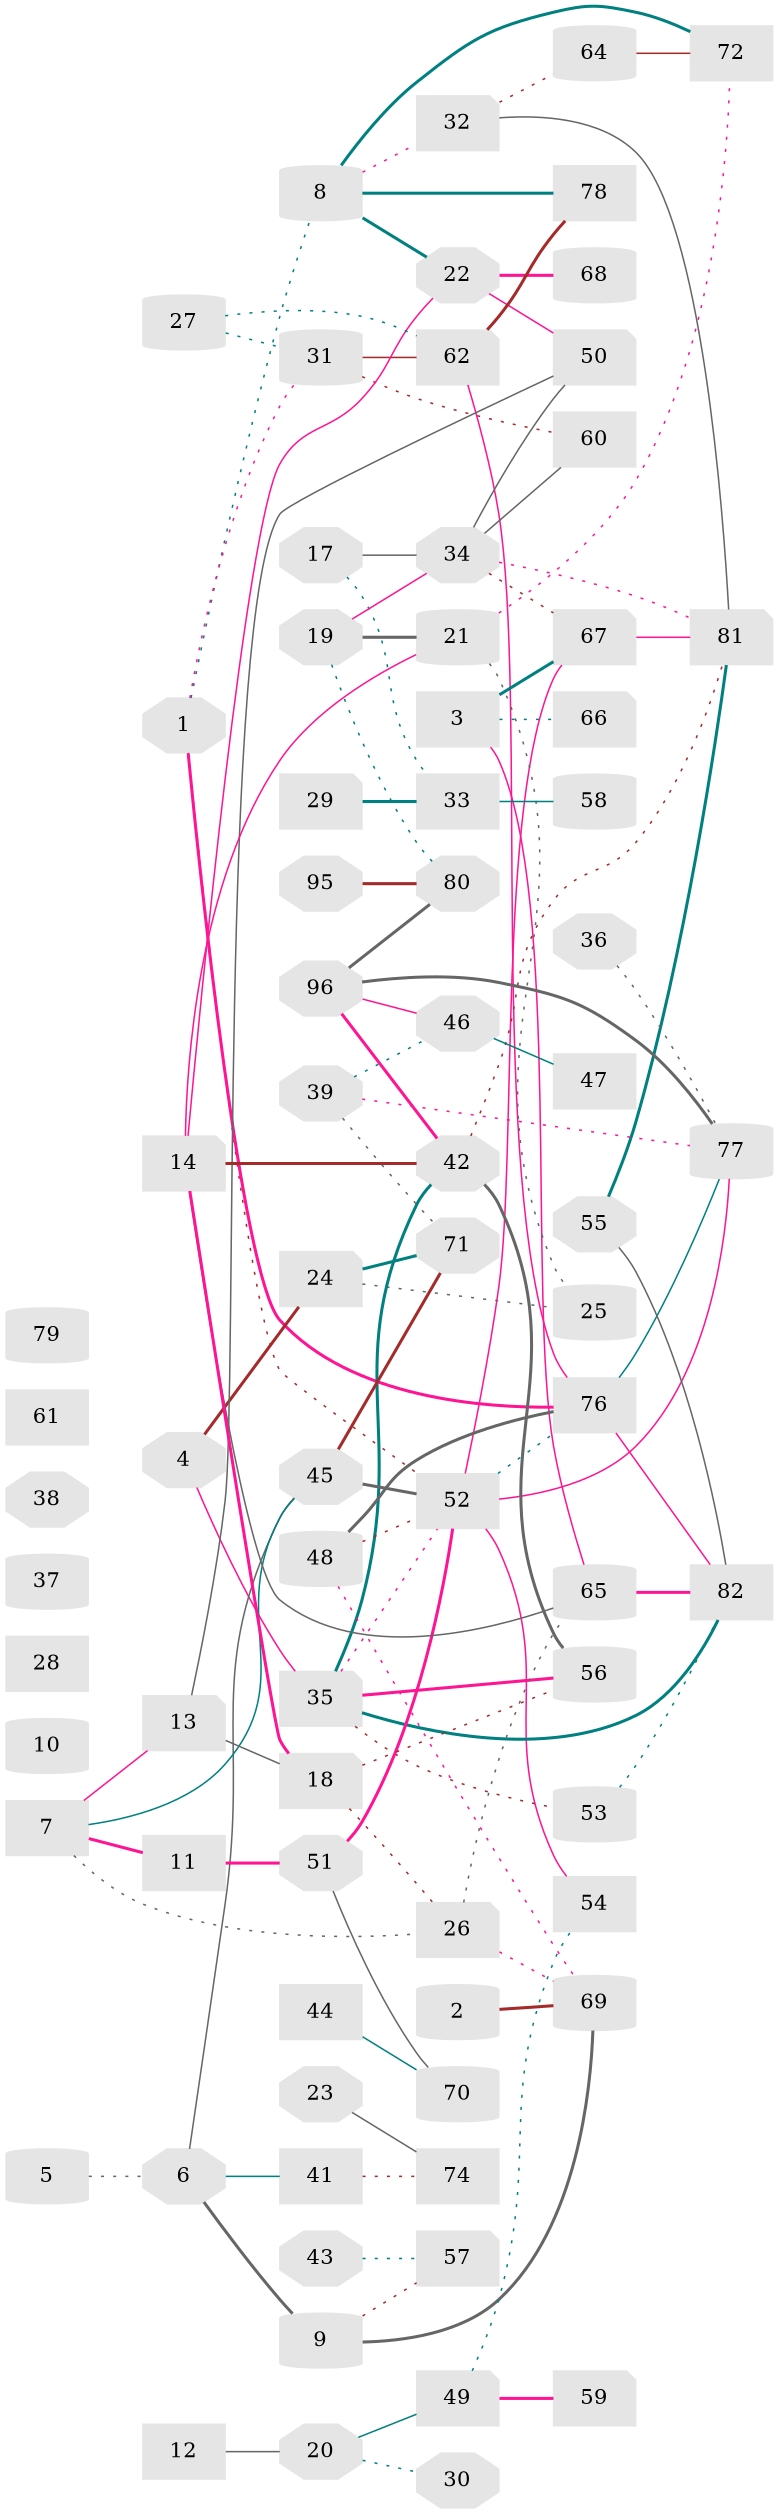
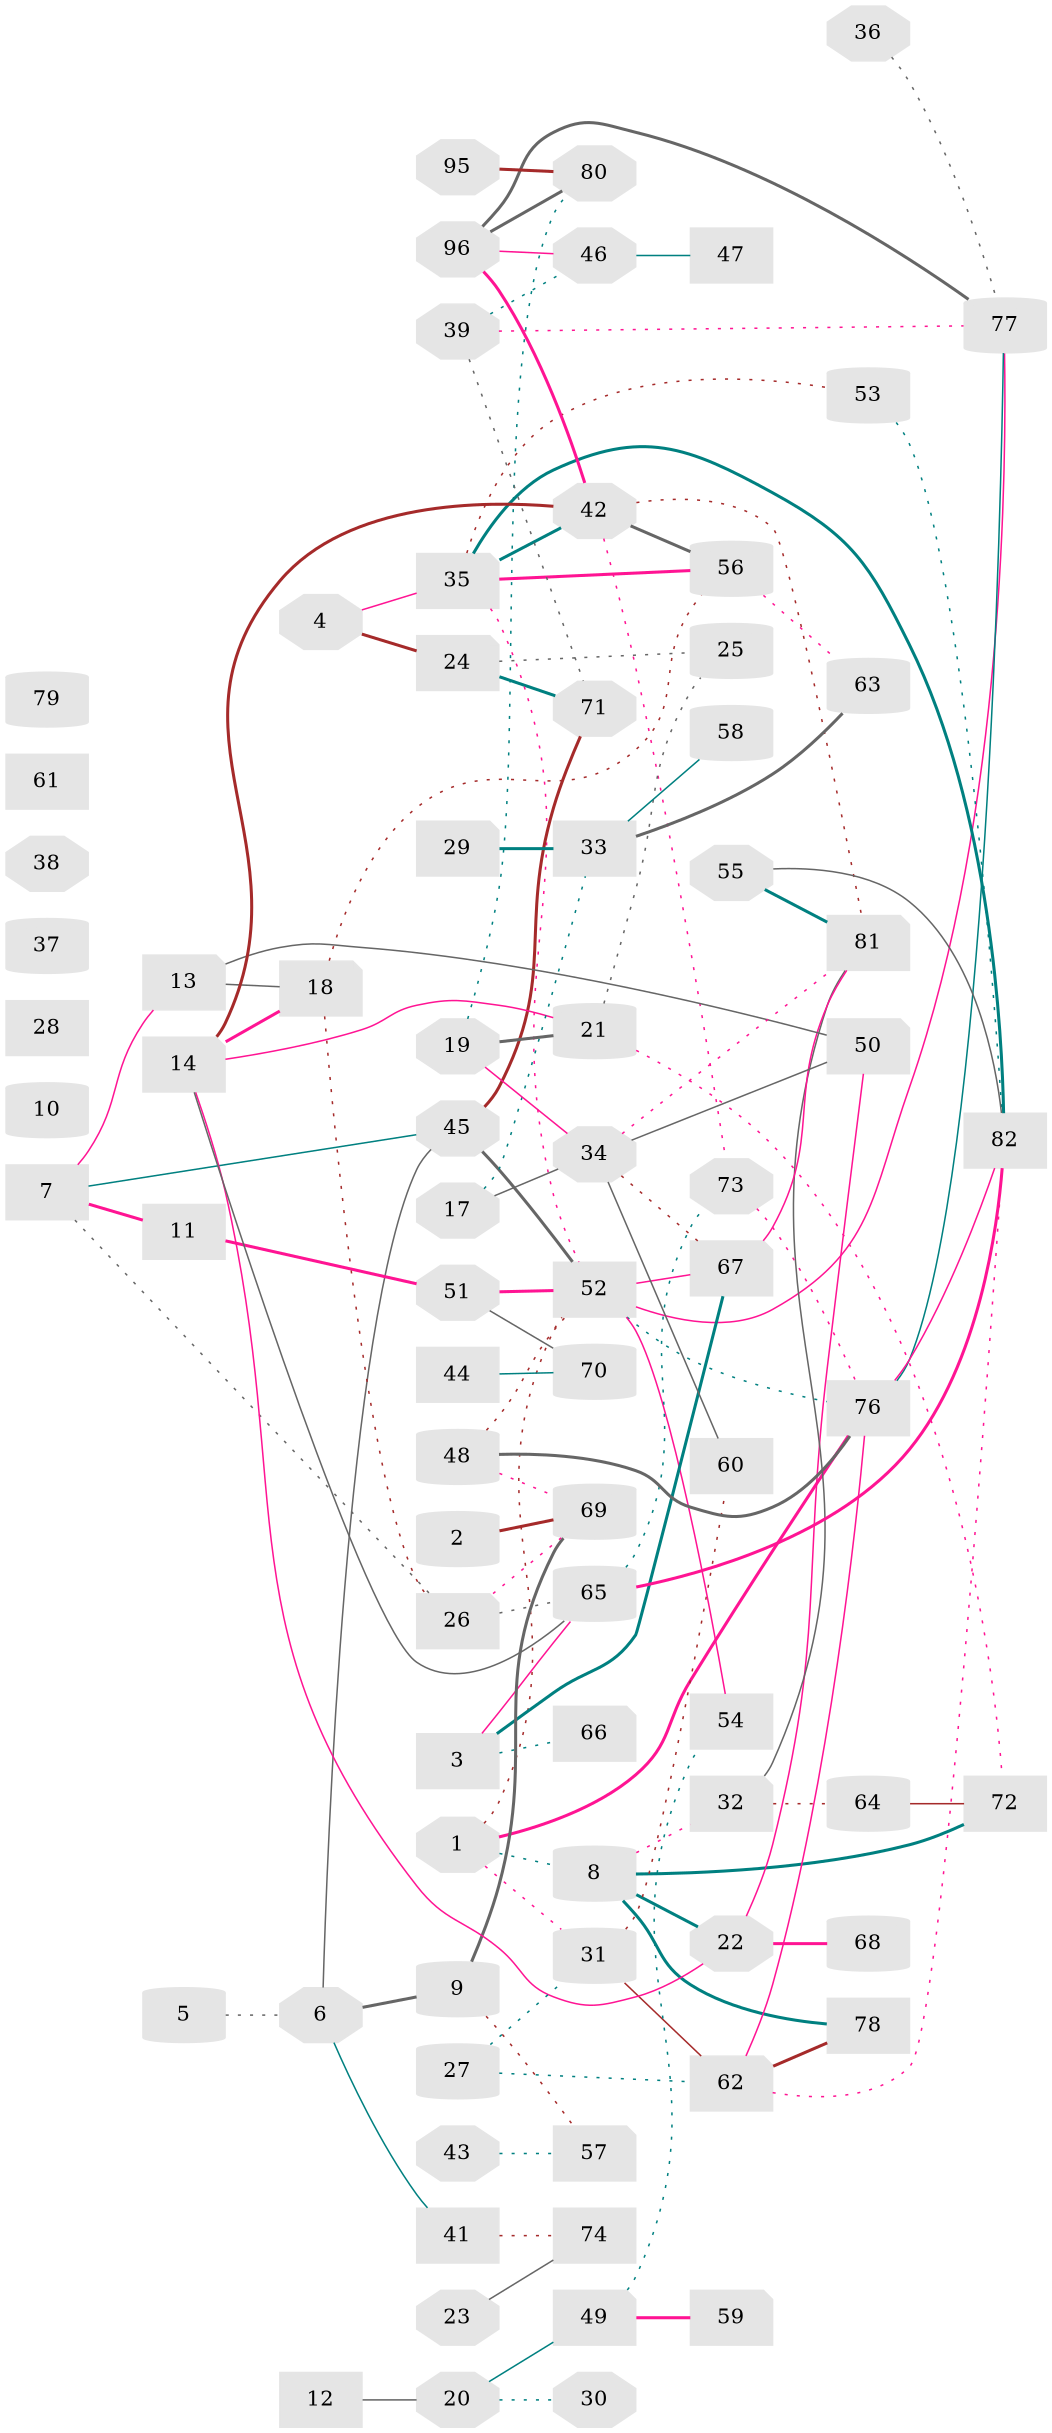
node "63": added
node "73": added
edge "82" -- "62": added
